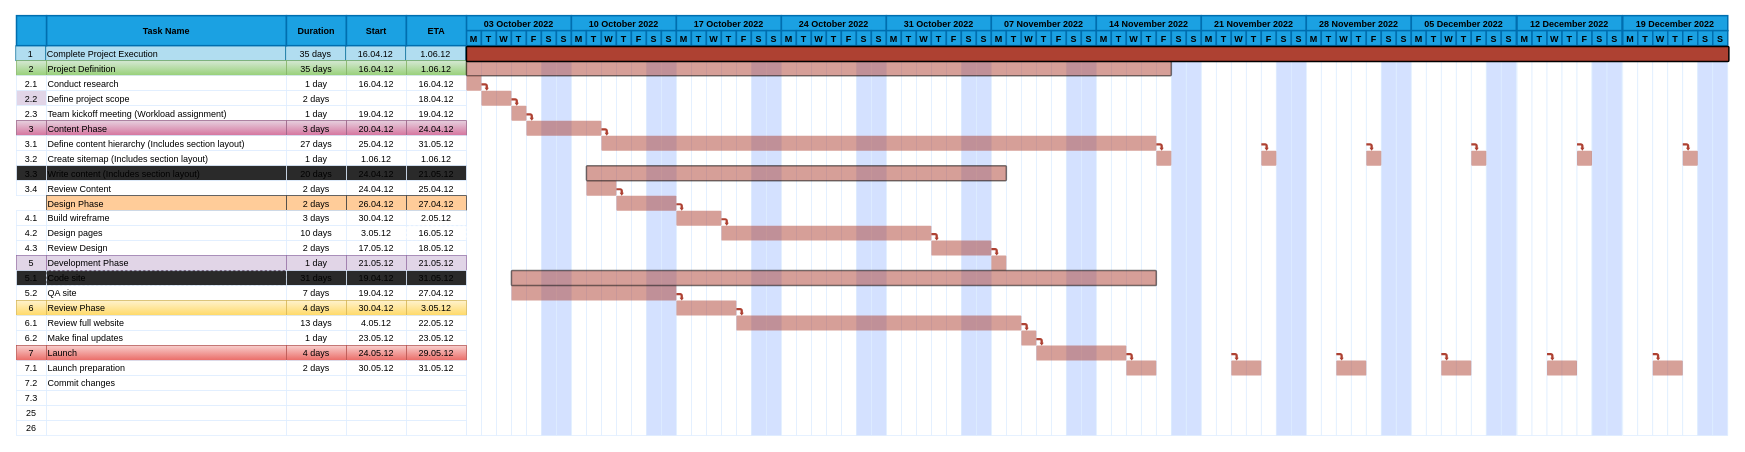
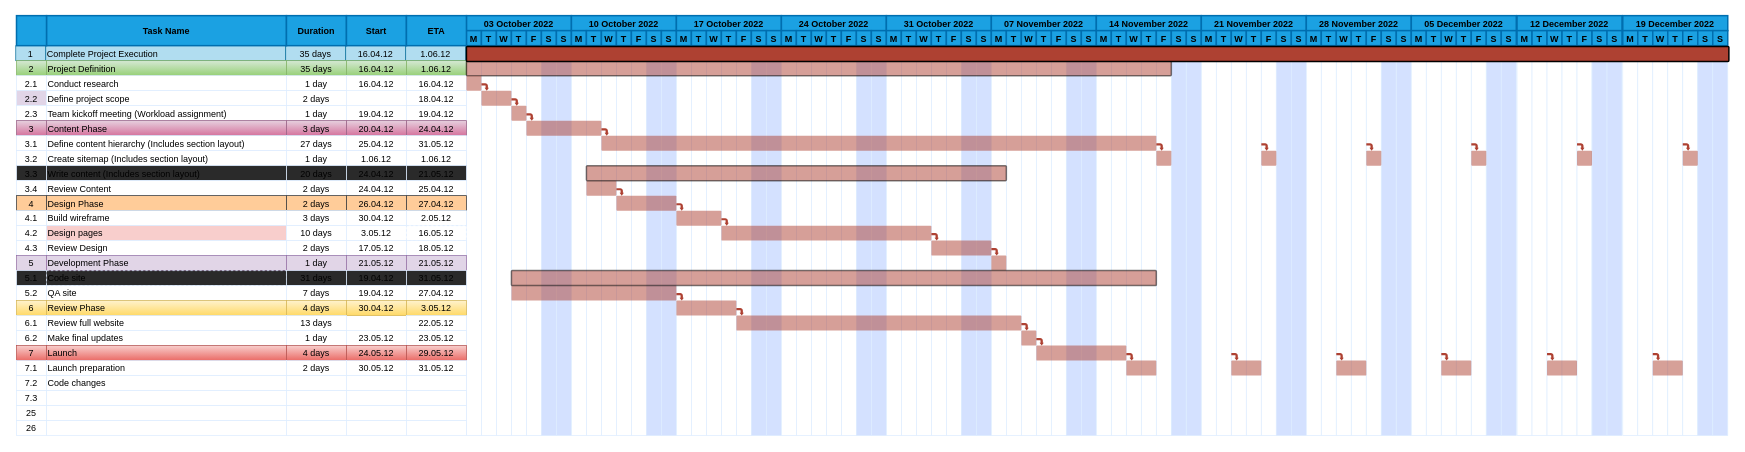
node "4": added
node "Design pages": fillcolor #ffffff -> #f8cecc
node "4.05.12": removed
node "Commit changes": label "Commit changes" -> "Code changes"
